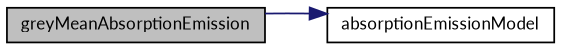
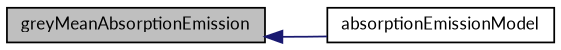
edge "greyMeanAbsorptionEmission" -> "absorptionEmissionModel": reversed
